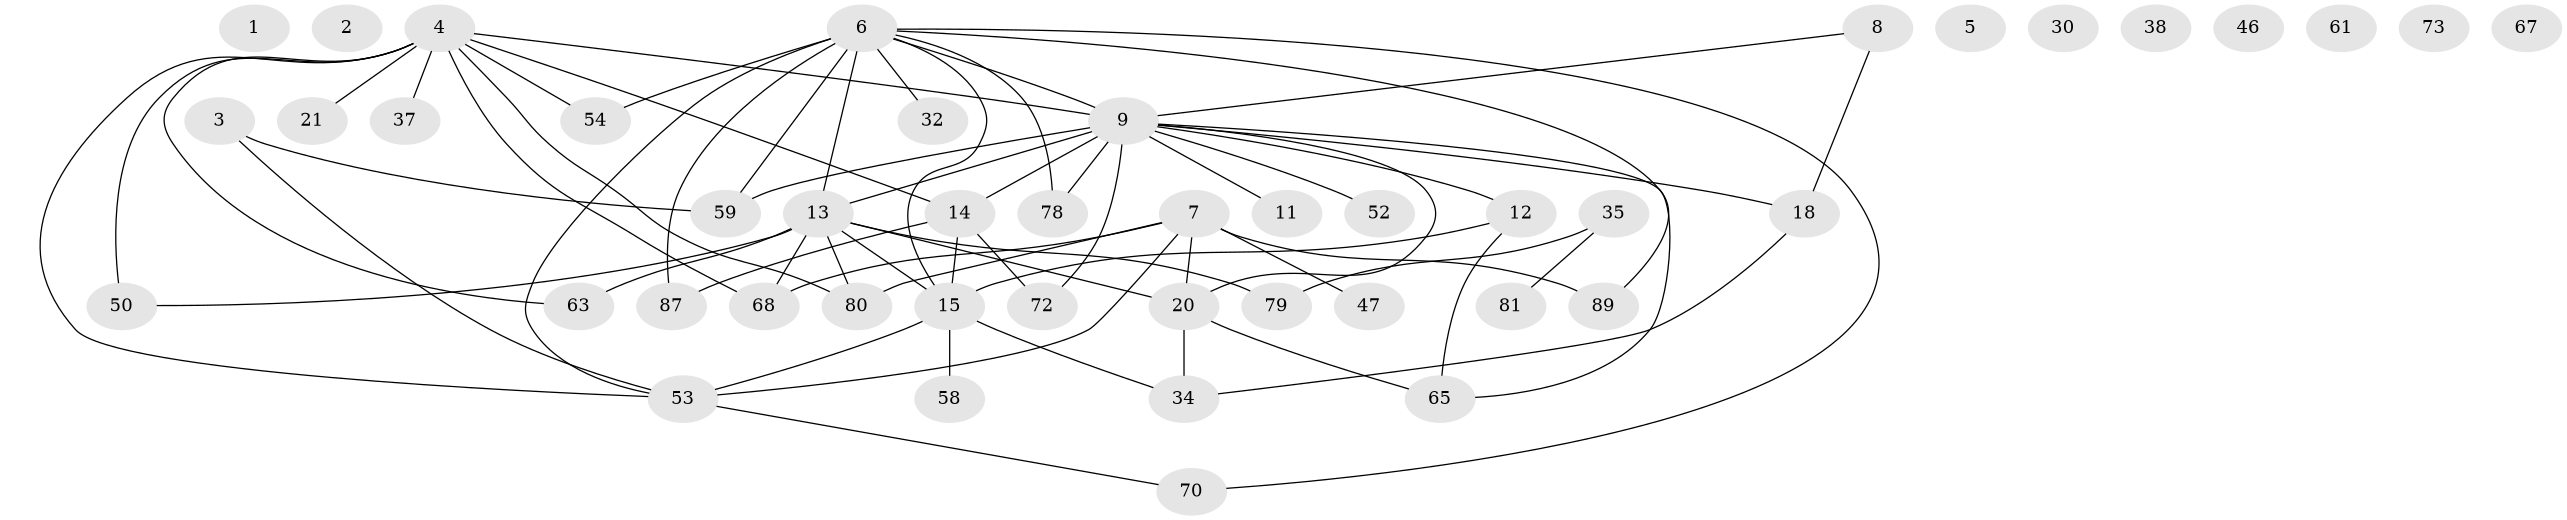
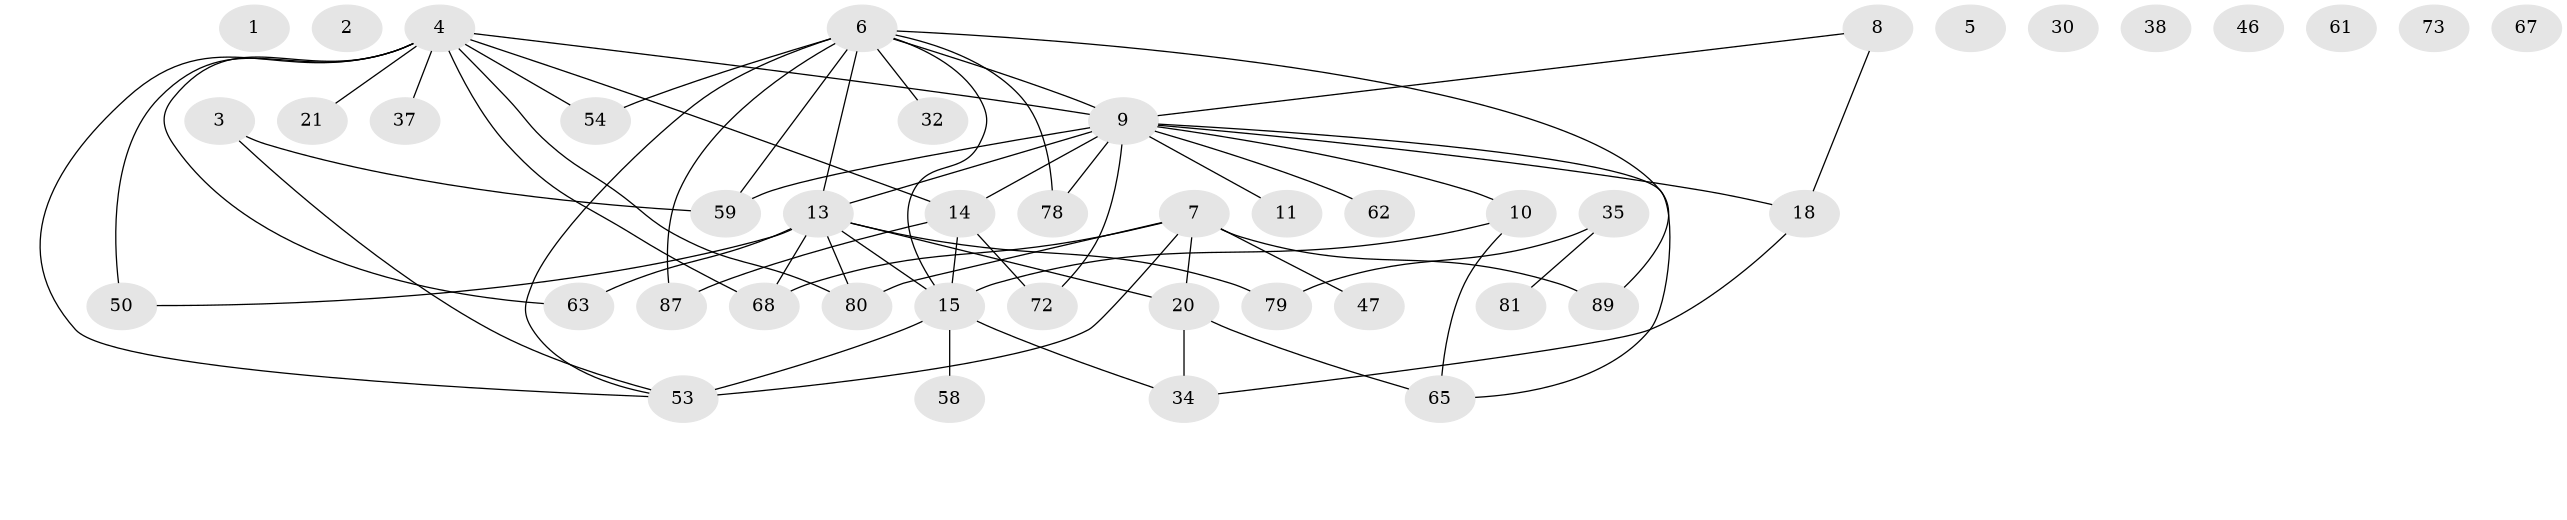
edge "9" -- "20": removed
node "52": label "52" -> "62"
node "12": label "12" -> "10"
node "70": removed
